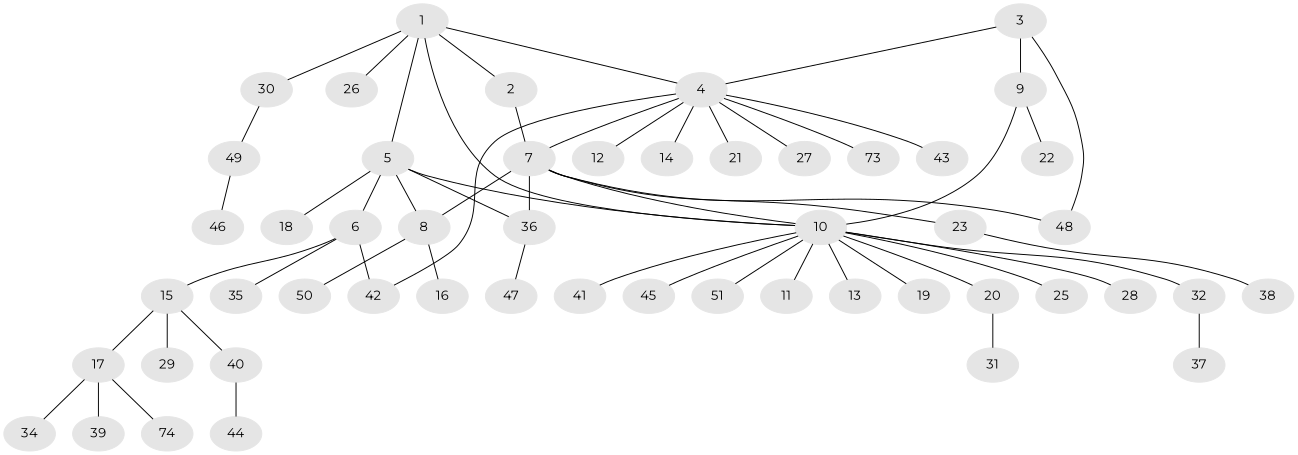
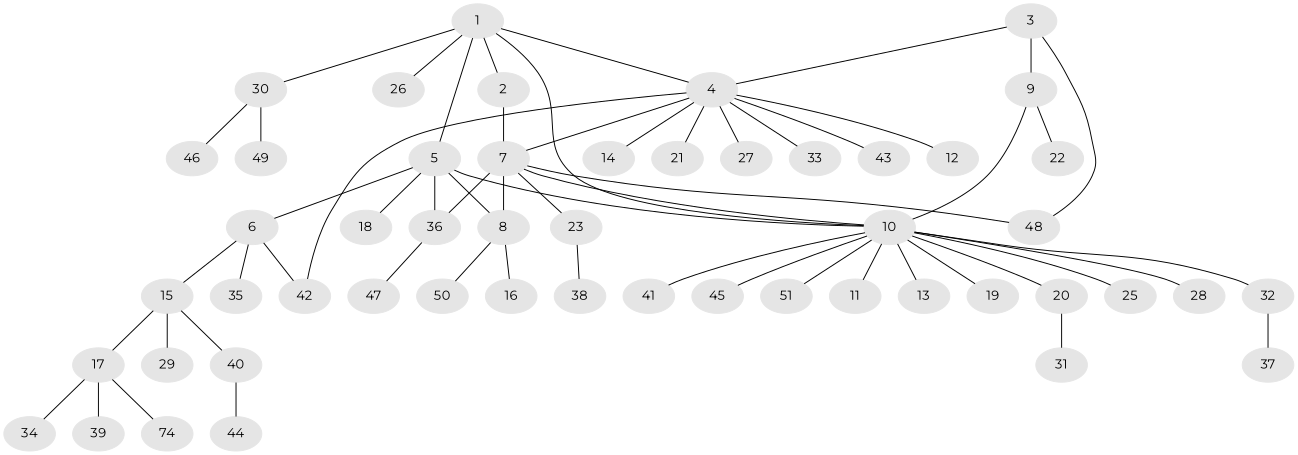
node "73": label "73" -> "33"
edge "49" -- "46": now "30" -- "46"
